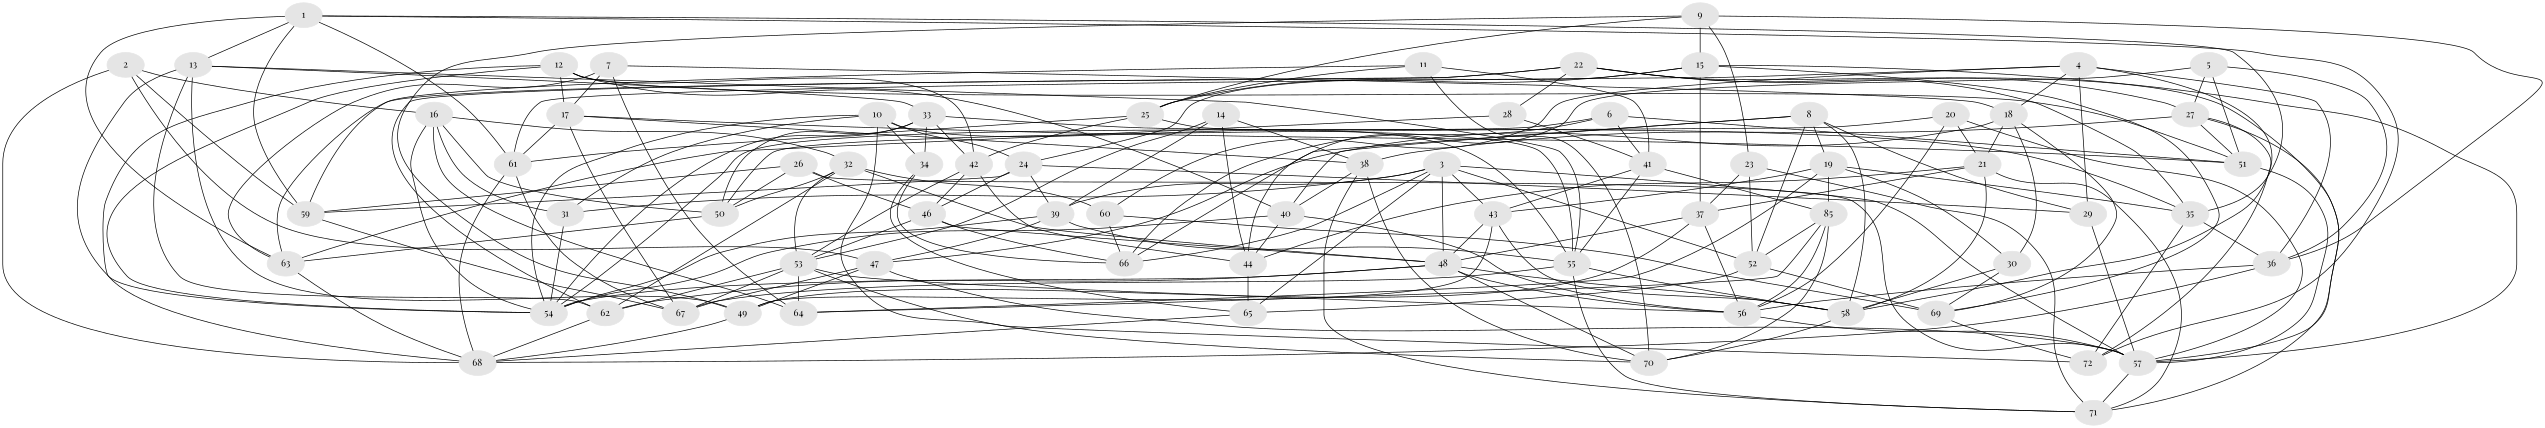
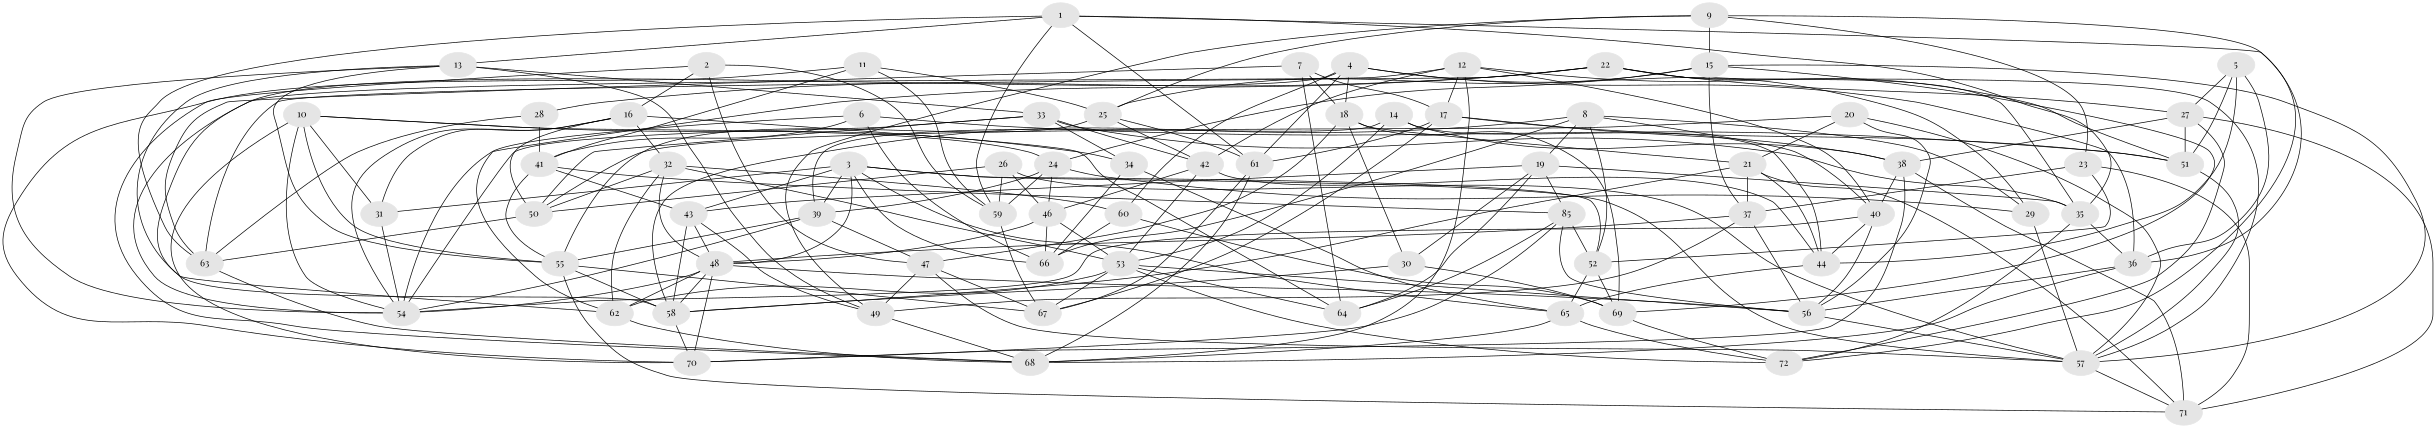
edge "65" -- "72": added
